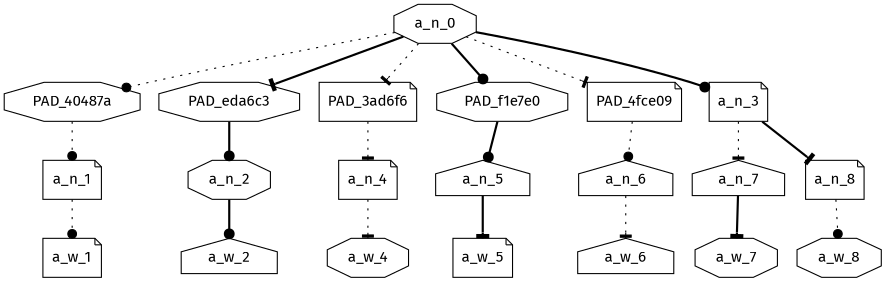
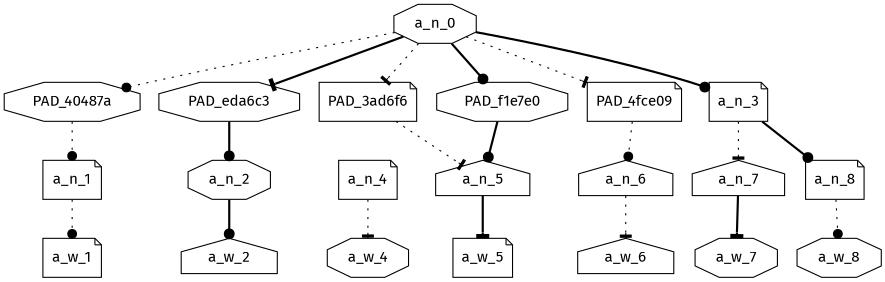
edge "PAD_3ad6f6" -> "a_n_4": now "PAD_3ad6f6" -> "a_n_5"
edge "a_n_3" -> "a_n_8": arrowhead tee -> dot
